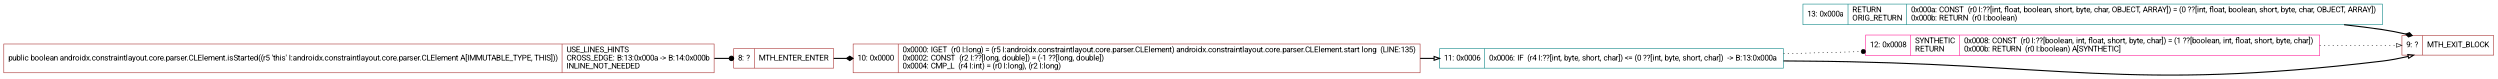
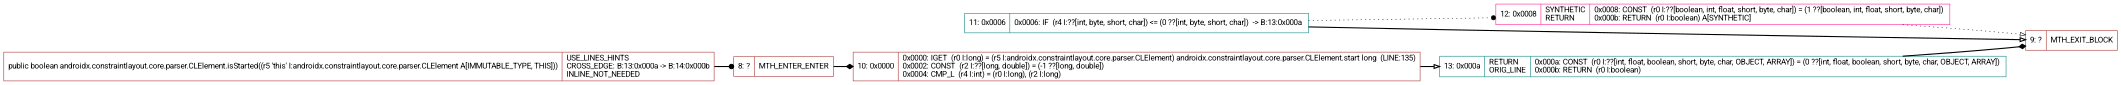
node "13: 0x000a": text "ORIG_RETURN" -> "ORIG_LINE"
edge "10: 0x0000" -> "11: 0x0006": now "10: 0x0000" -> "13: 0x000a"
